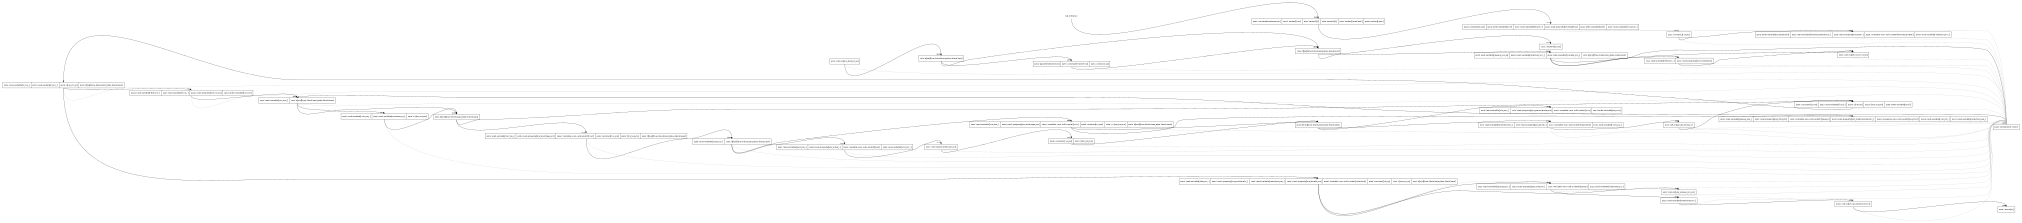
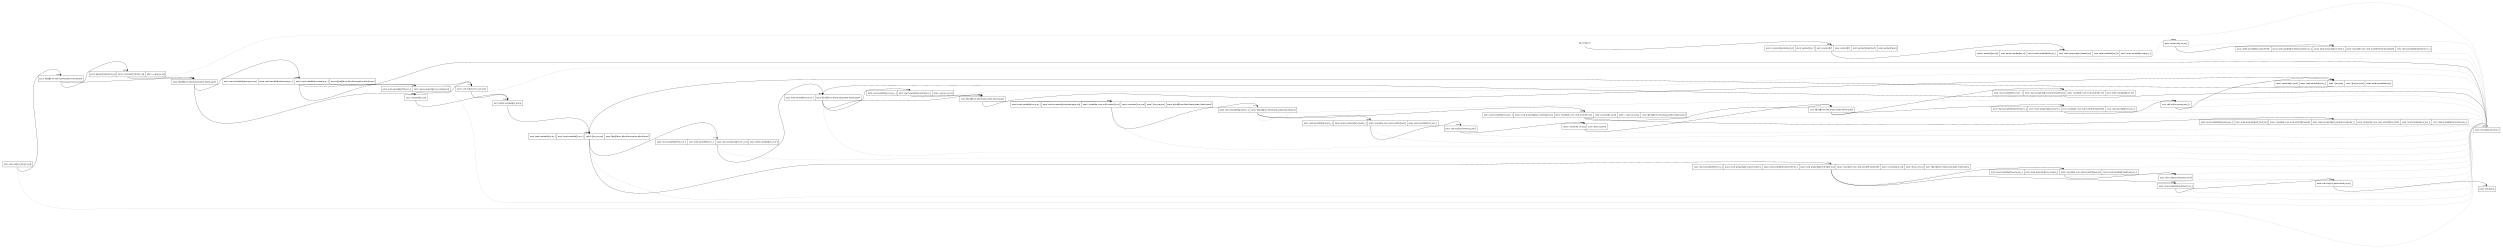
node "8255: write-variable[v7,'pos']*": added
